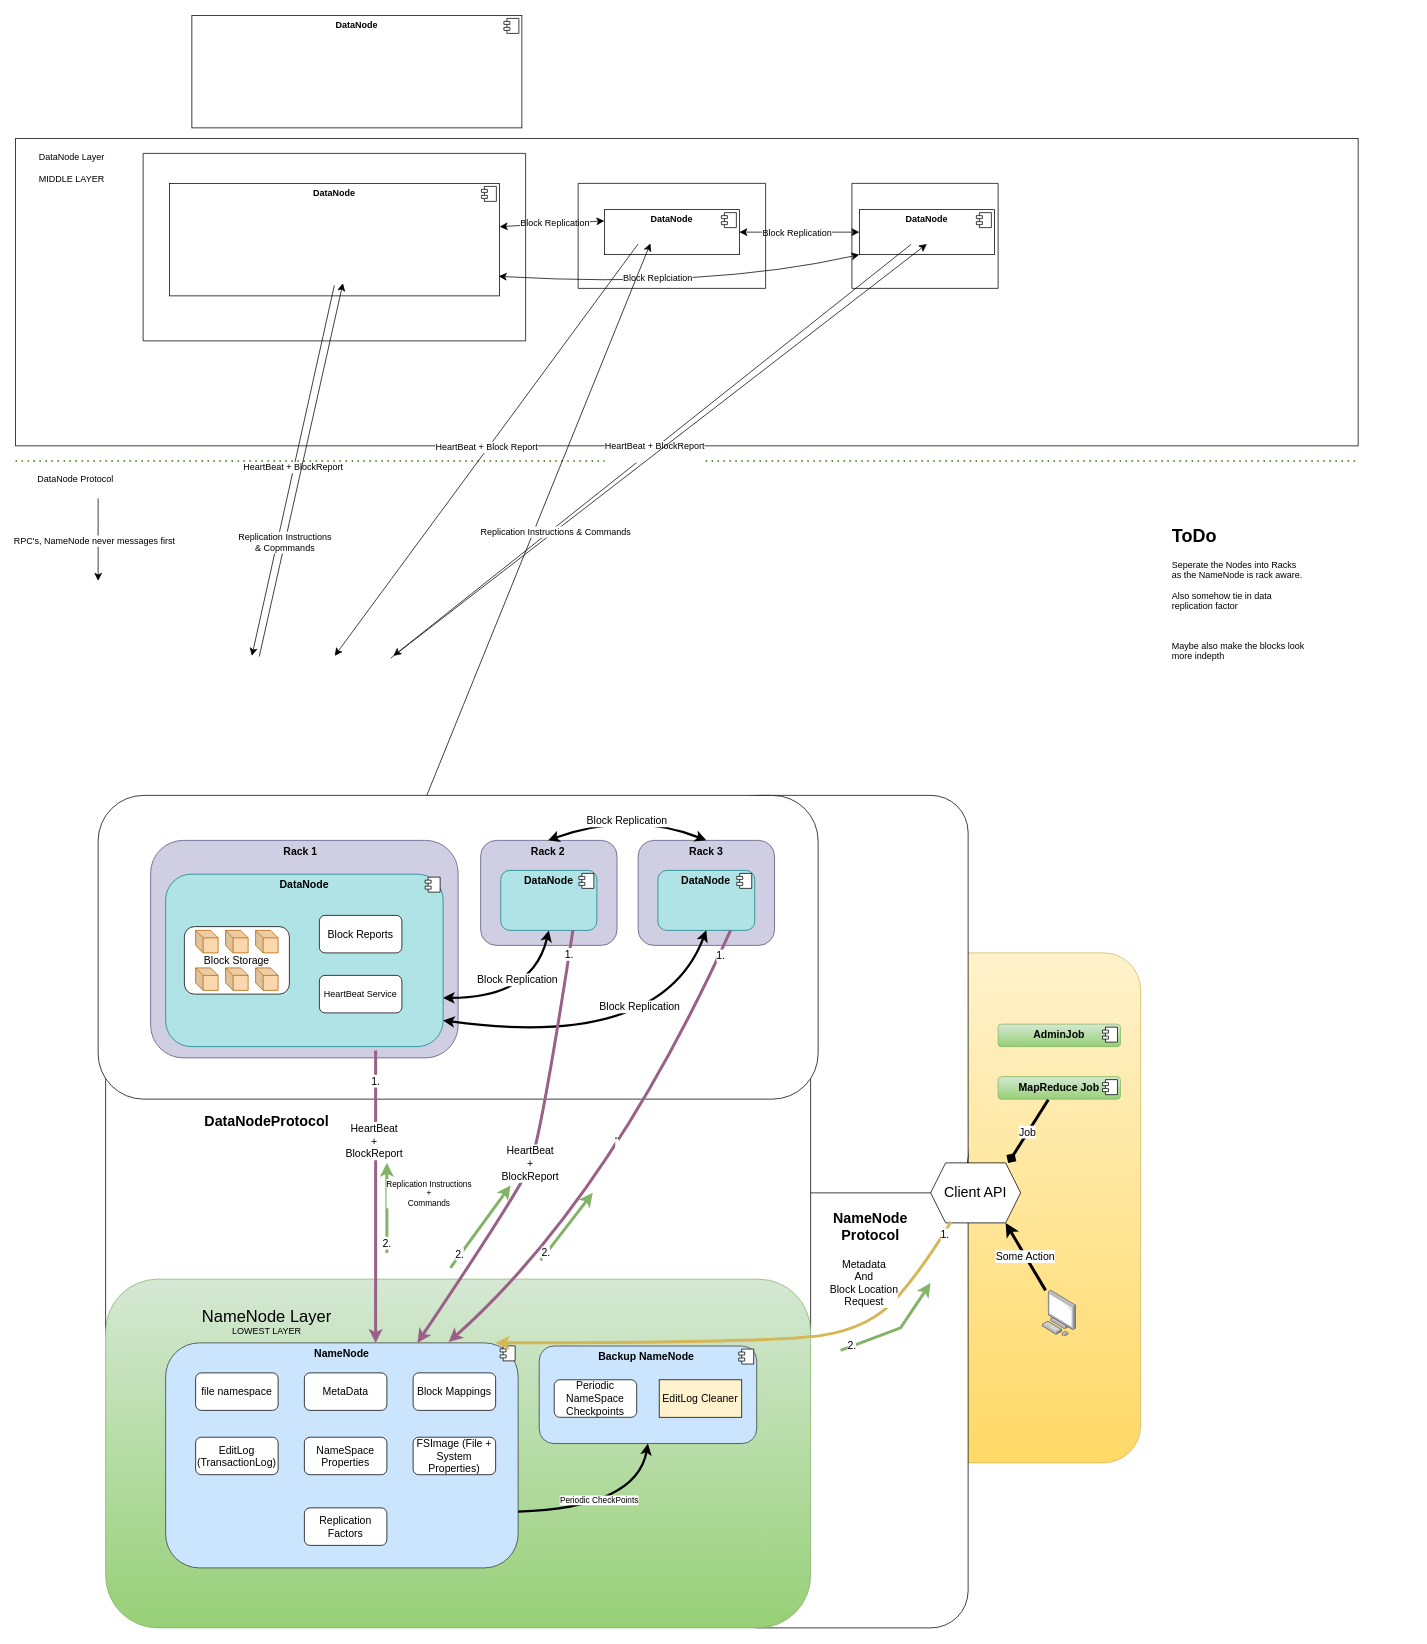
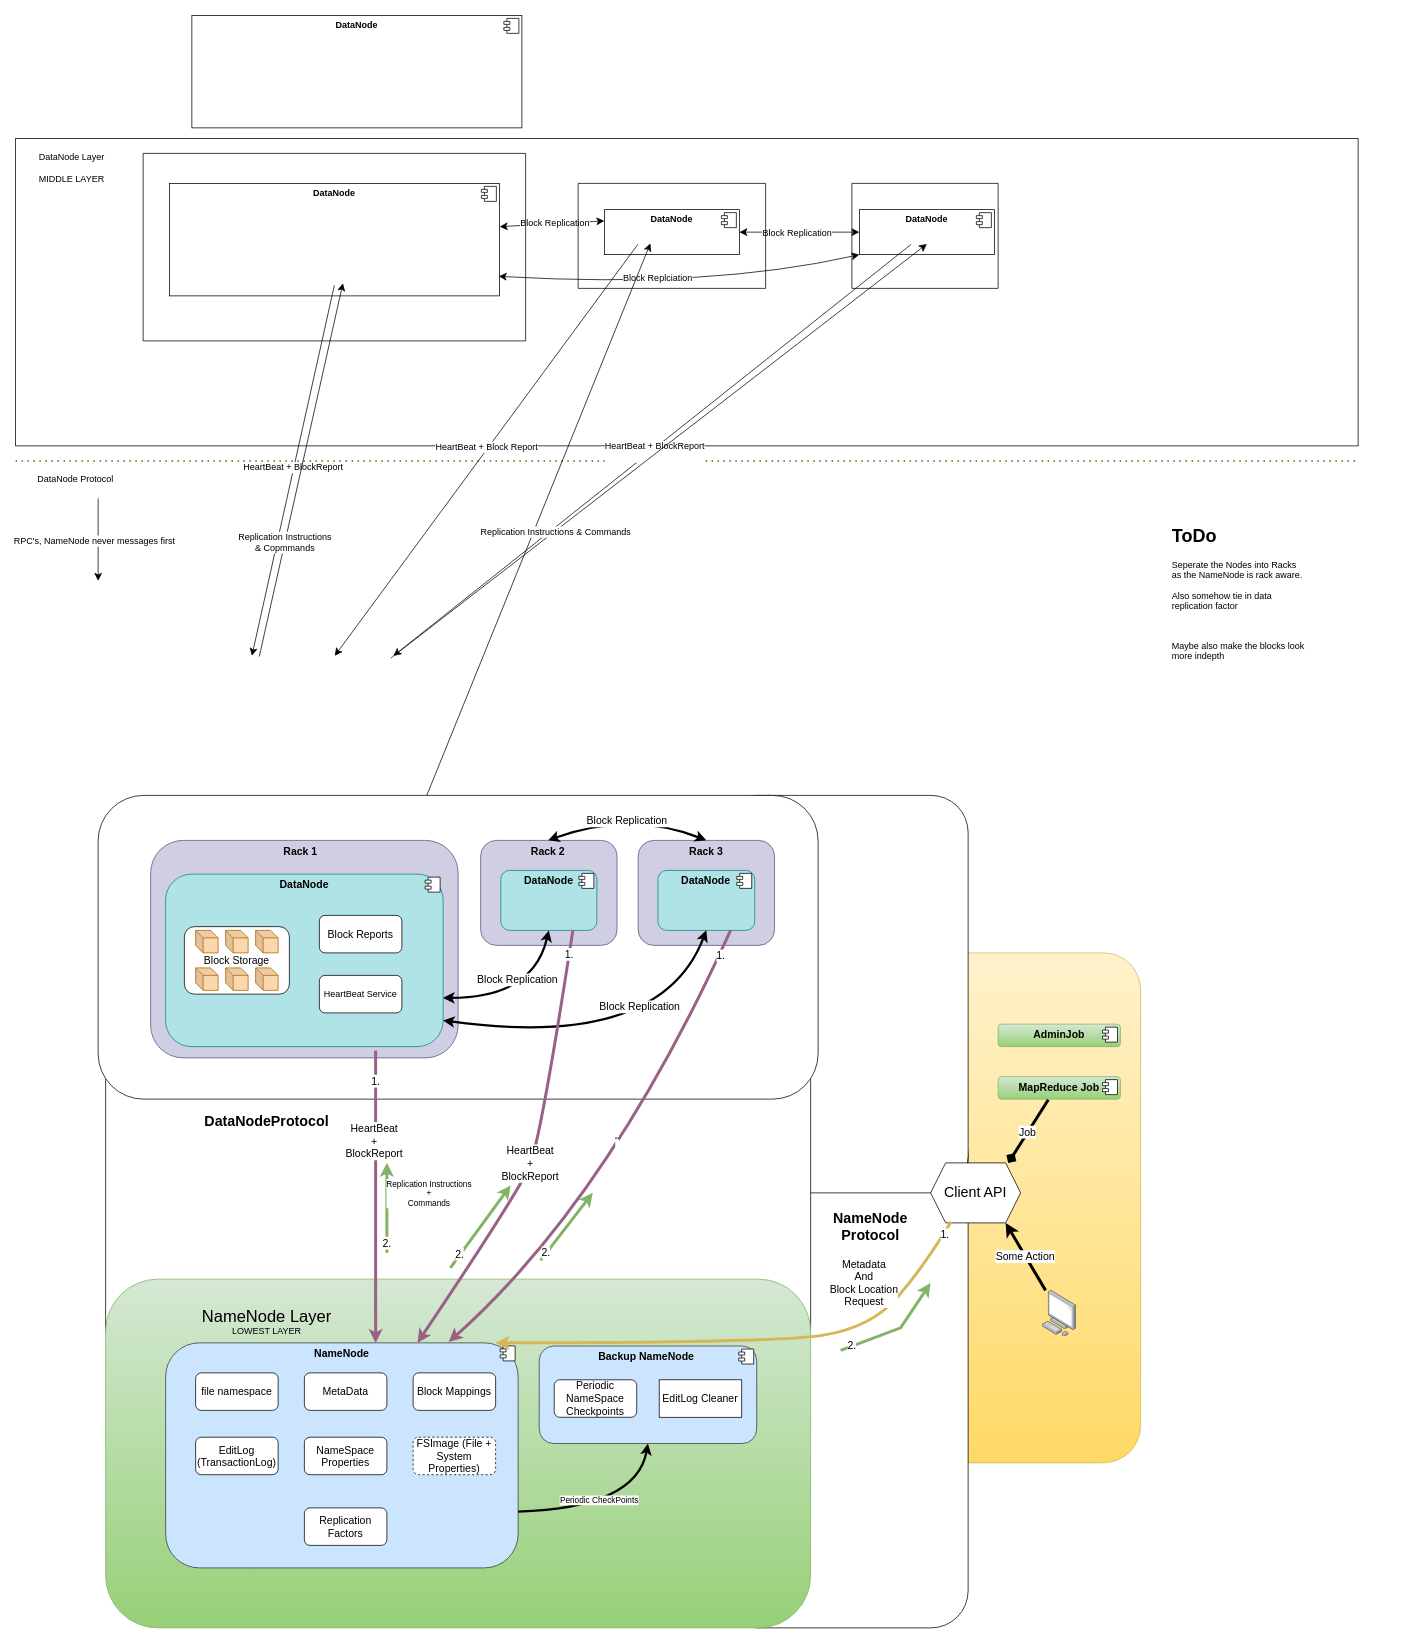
node "EditLog Cleaner": fillcolor #fff2cc -> #ffffff
node "FSImage (File + System Properties)": style solid -> dashed
